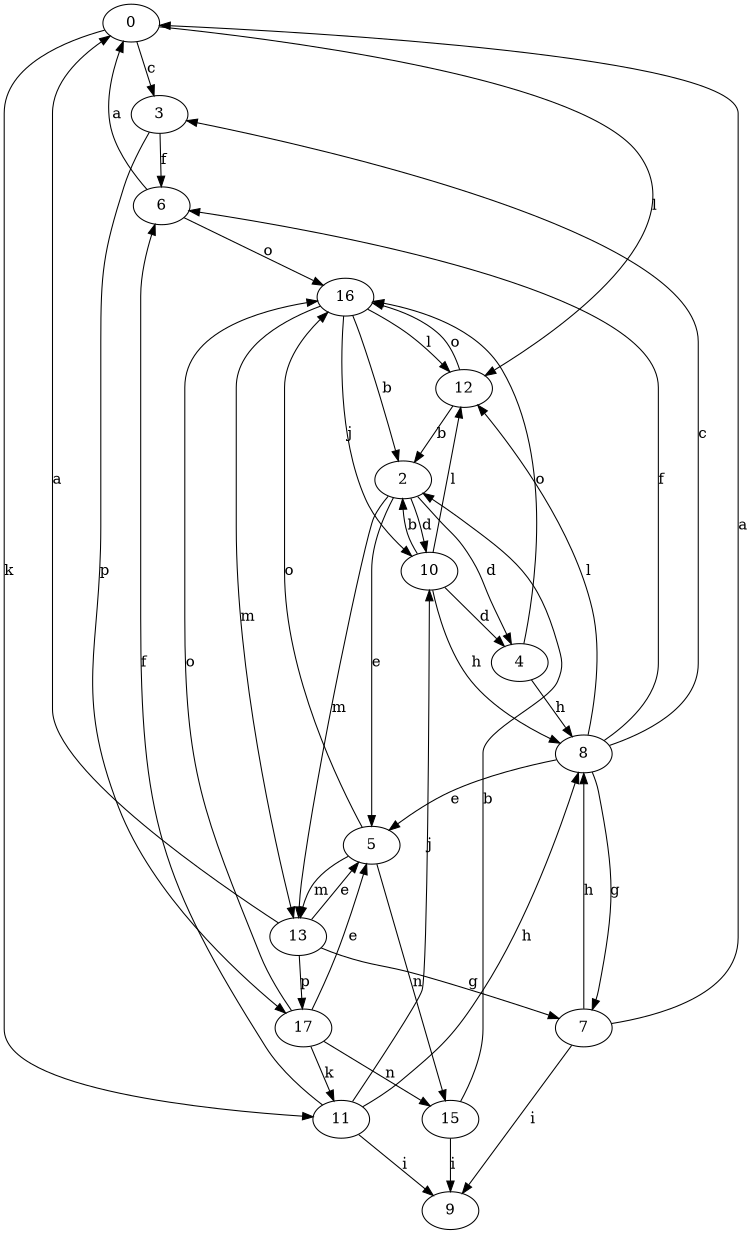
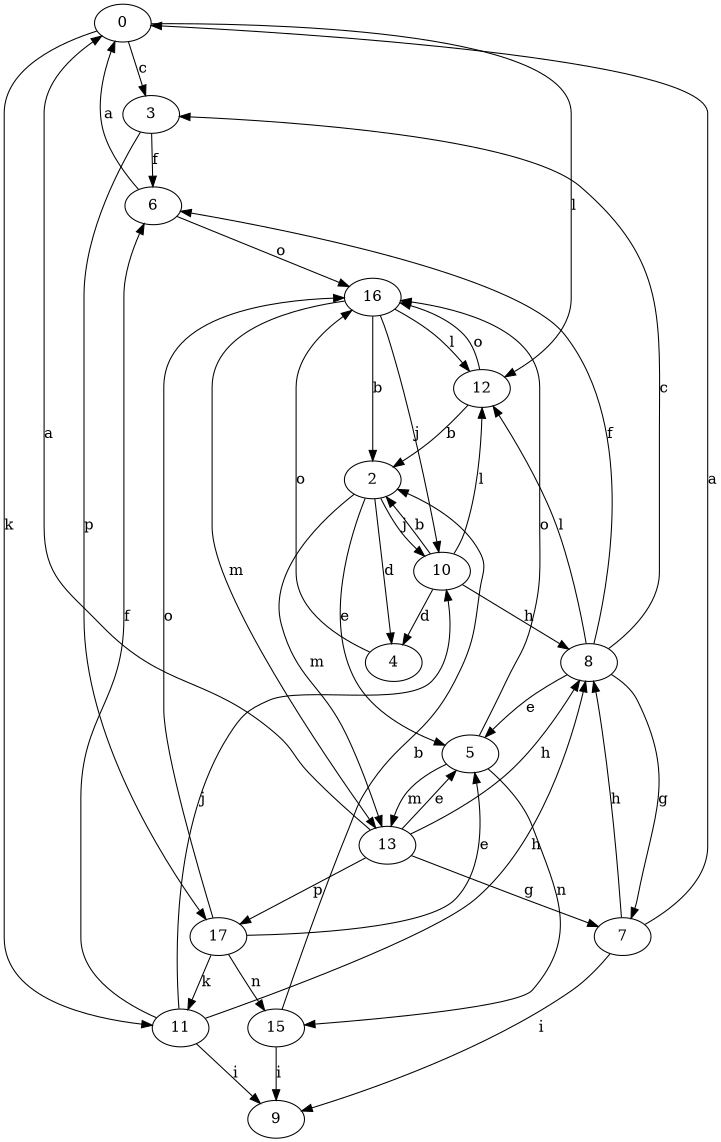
edge "2" -> "10": label "d" -> "j"
edge "4" -> "8": now "13" -> "8"
